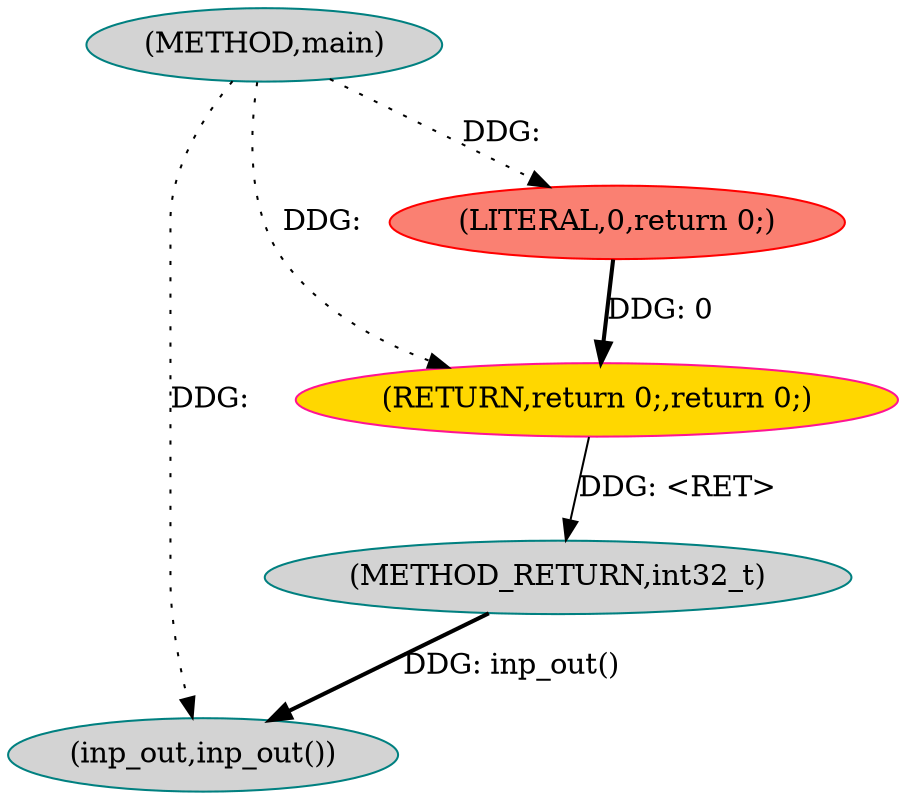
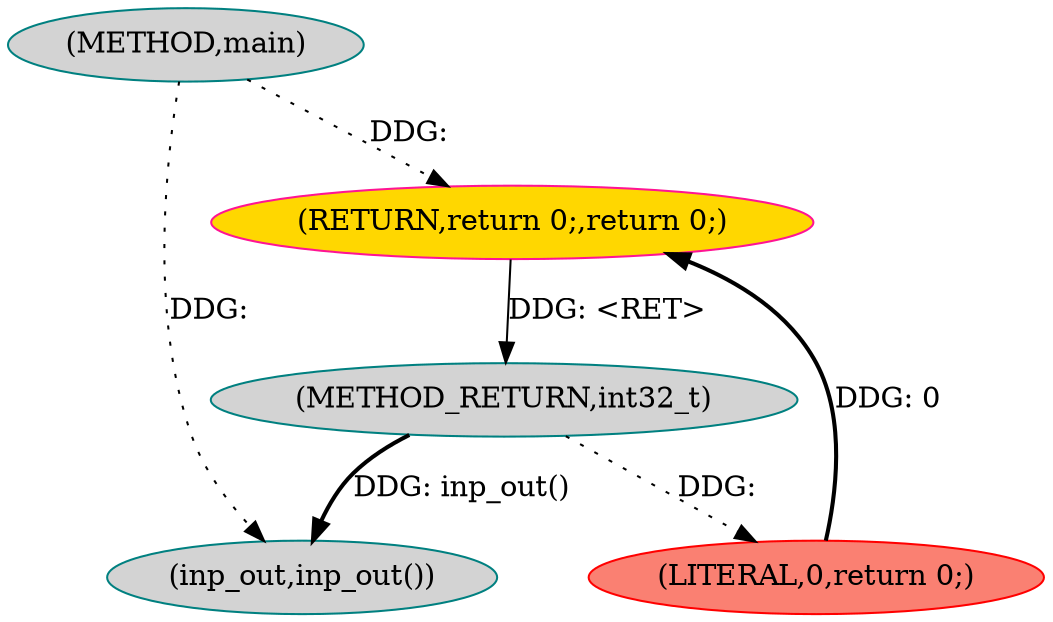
edge "(METHOD,main)" -> "(LITERAL,0,return 0;)": now "(METHOD_RETURN,int32_t)" -> "(LITERAL,0,return 0;)"
